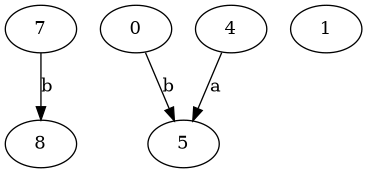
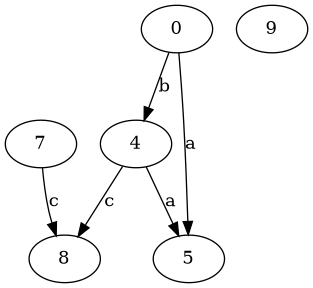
node "1": label "1" -> "9"
edge "0" -> "4": added, label "b"
edge "7" -> "8": label "b" -> "c"
edge "0" -> "5": label "b" -> "a"
edge "4" -> "8": added, label "c"
